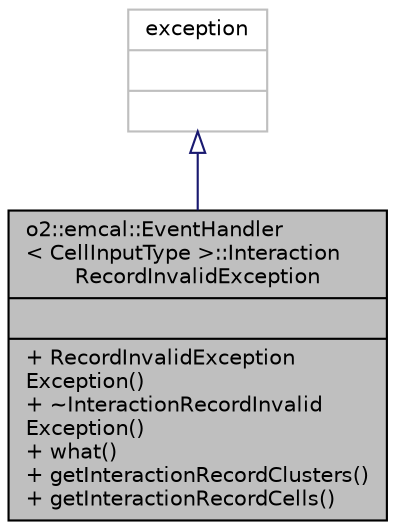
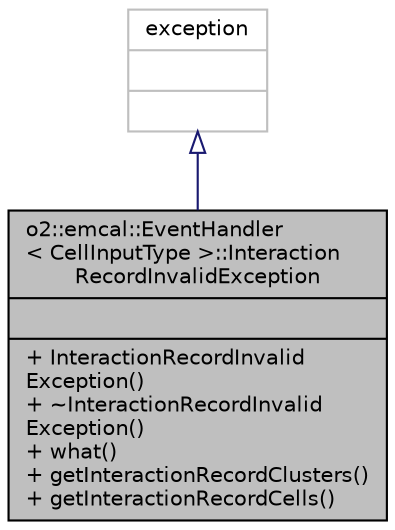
node "o2::emcal::EventHandler": text "+ RecordInvalidException" -> "+ InteractionRecordInvalid"
